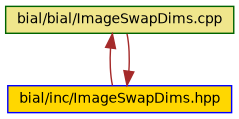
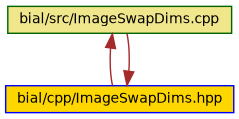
node "bial/bial/ImageSwapDims.cpp": label "bial/bial/ImageSwapDims.cpp" -> "bial/src/ImageSwapDims.cpp"
node "bial/inc/ImageSwapDims.hpp": label "bial/inc/ImageSwapDims.hpp" -> "bial/cpp/ImageSwapDims.hpp"
